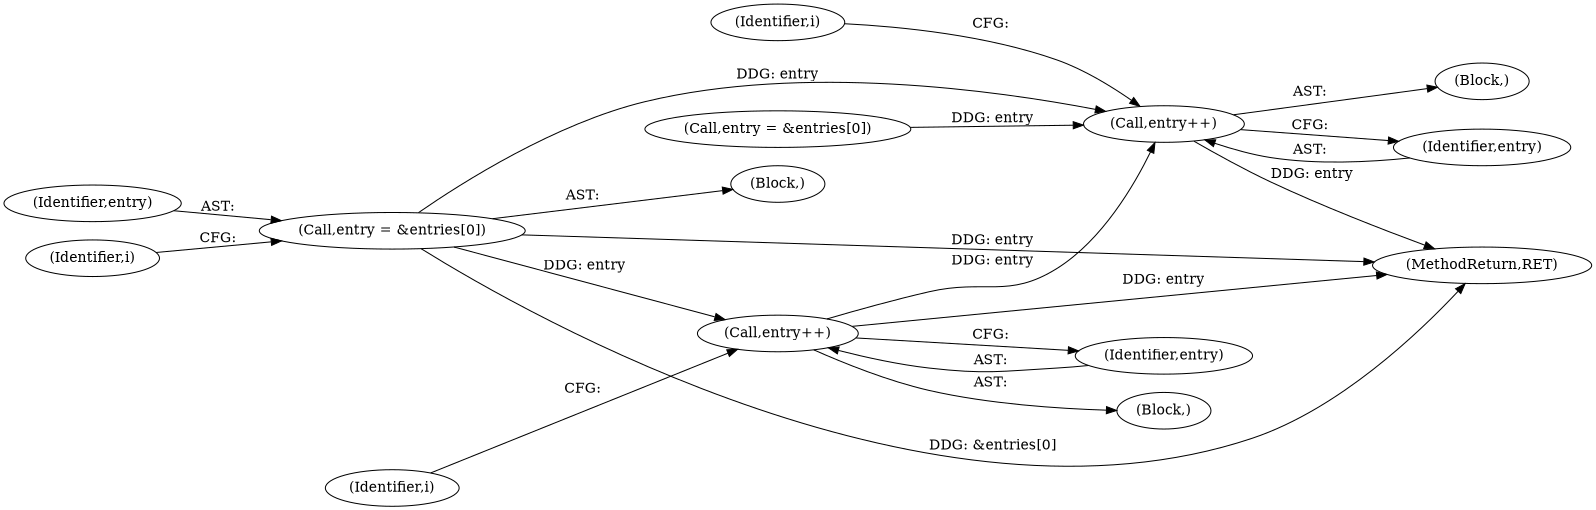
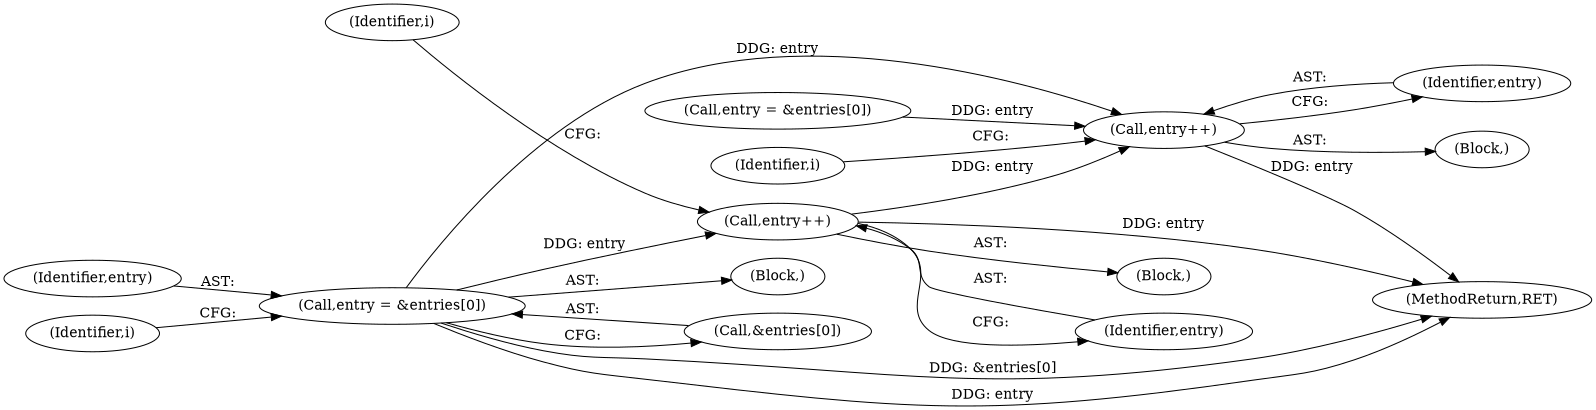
node "(Call,&entries[0])": added
